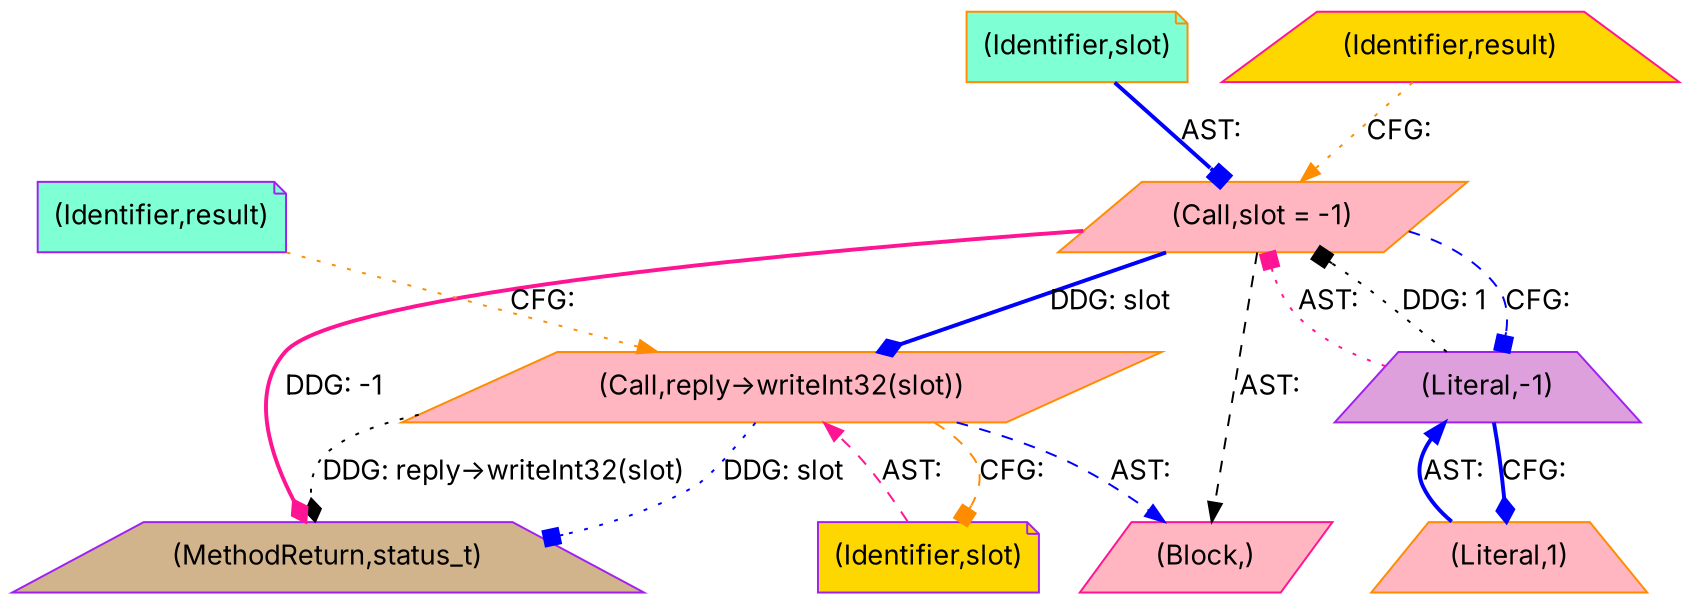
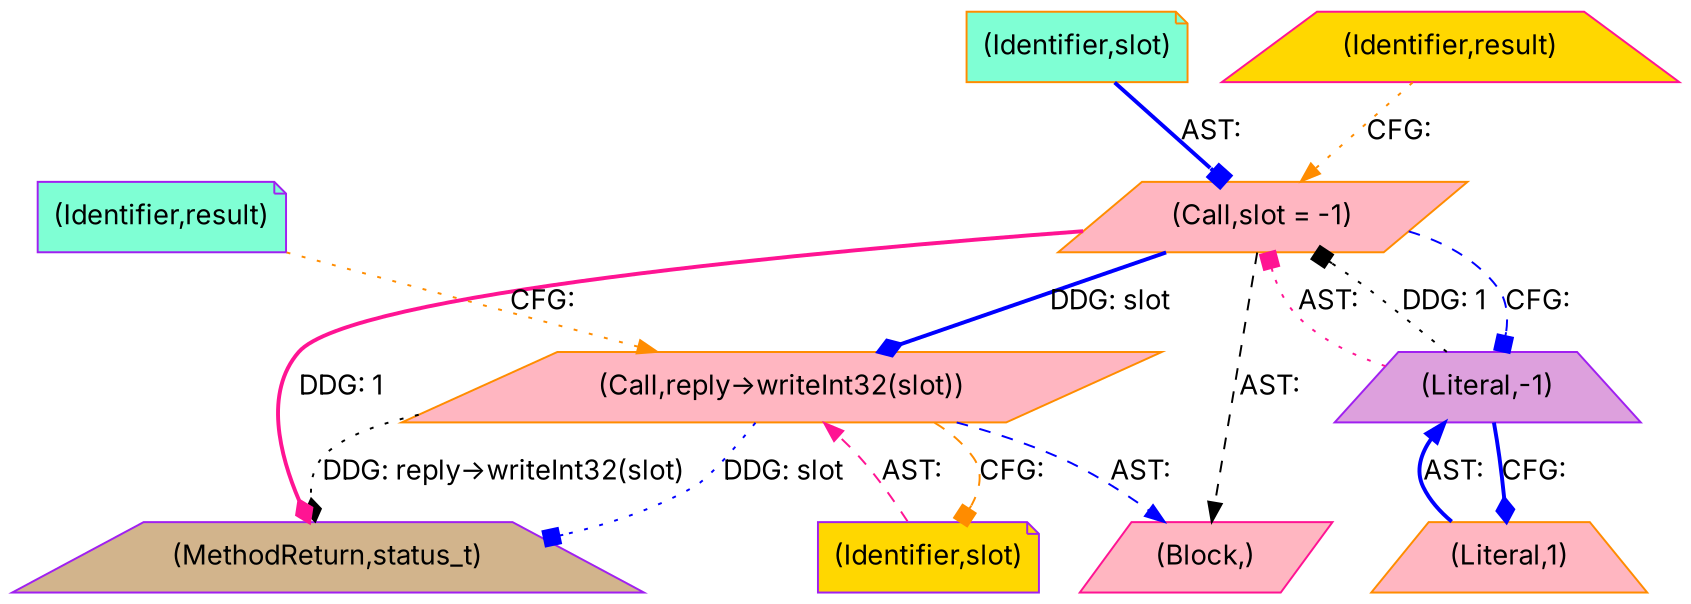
edge "(Call,slot = -1)" -> "(MethodReturn,status_t)": label "DDG: -1" -> "DDG: 1"
